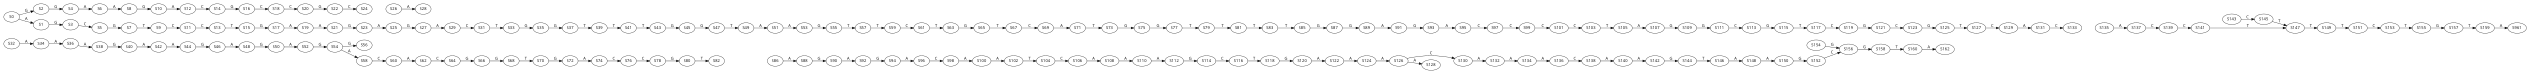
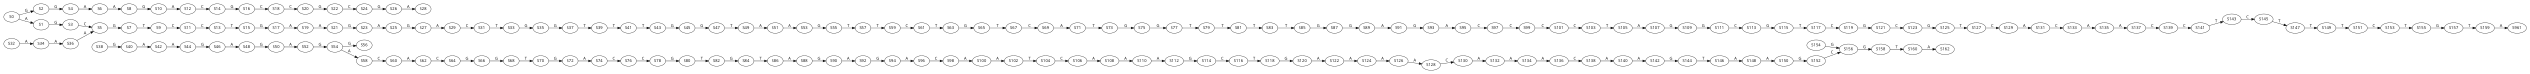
edge "S24" -> "S26": added, label "G"
edge "S133" -> "S135": added, label "A"
edge "S141" -> "S147": now "S141" -> "S143"
edge "S36" -> "S38": now "S36" -> "S5"
edge "S126" -> "S130": now "S128" -> "S130"
node "S84": added
